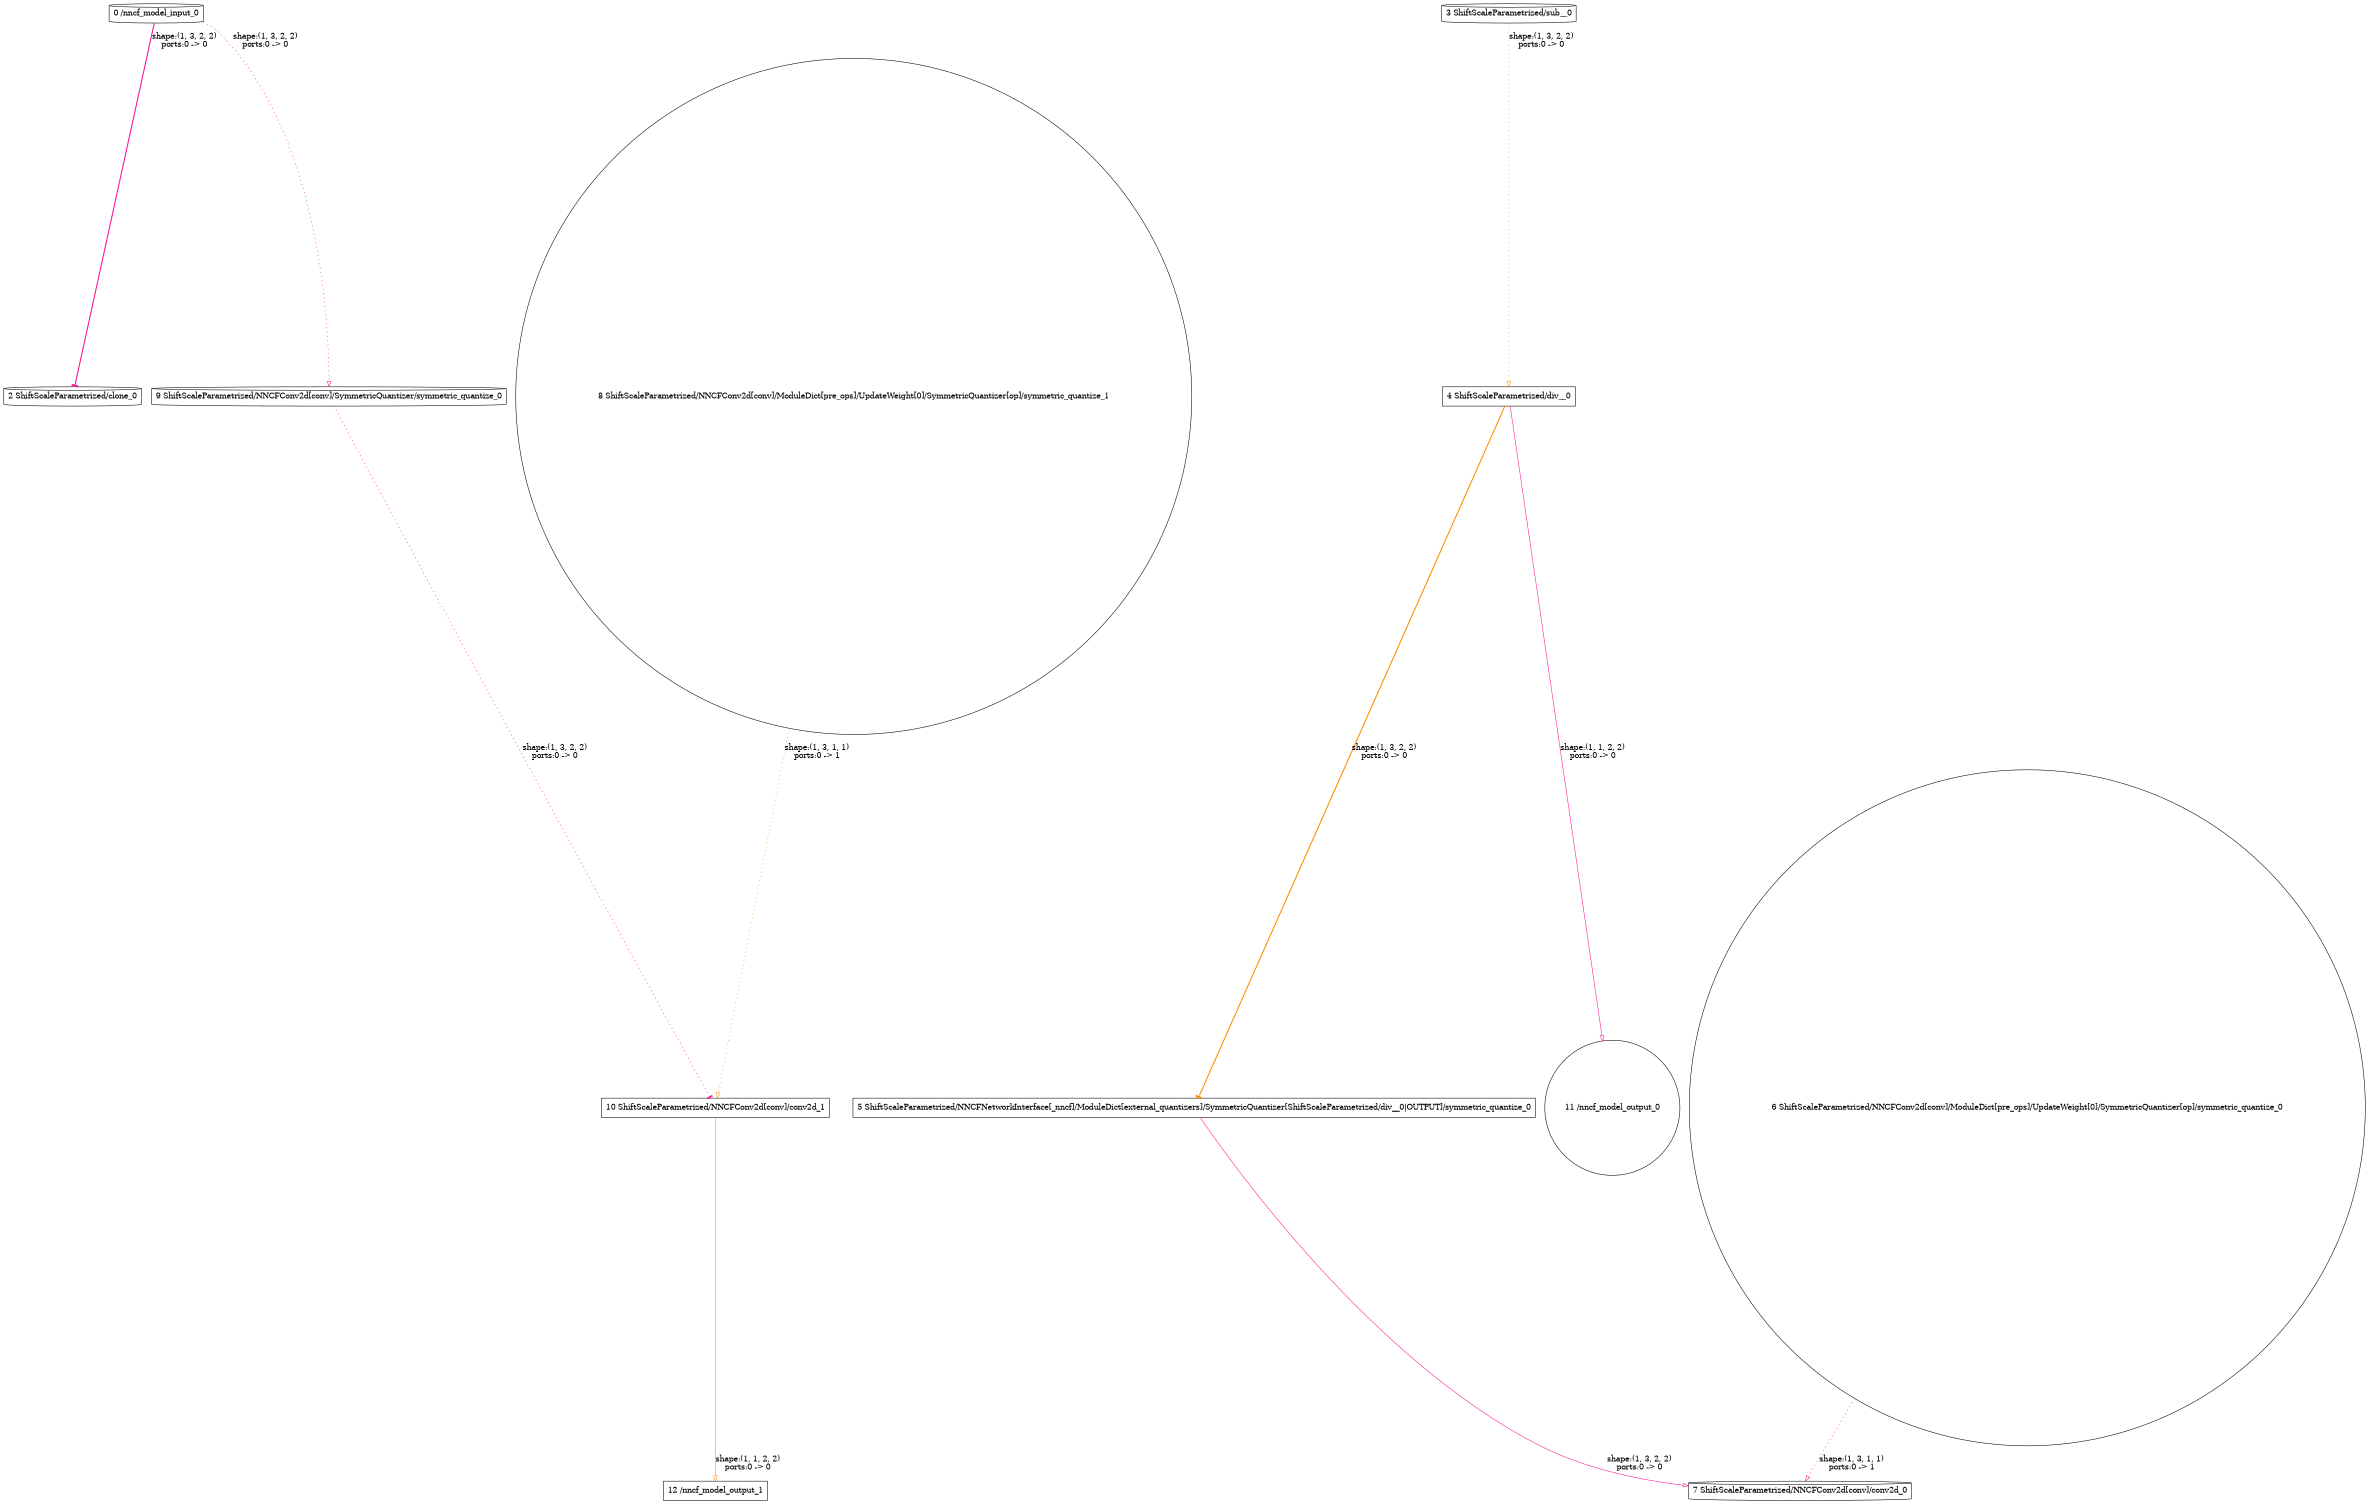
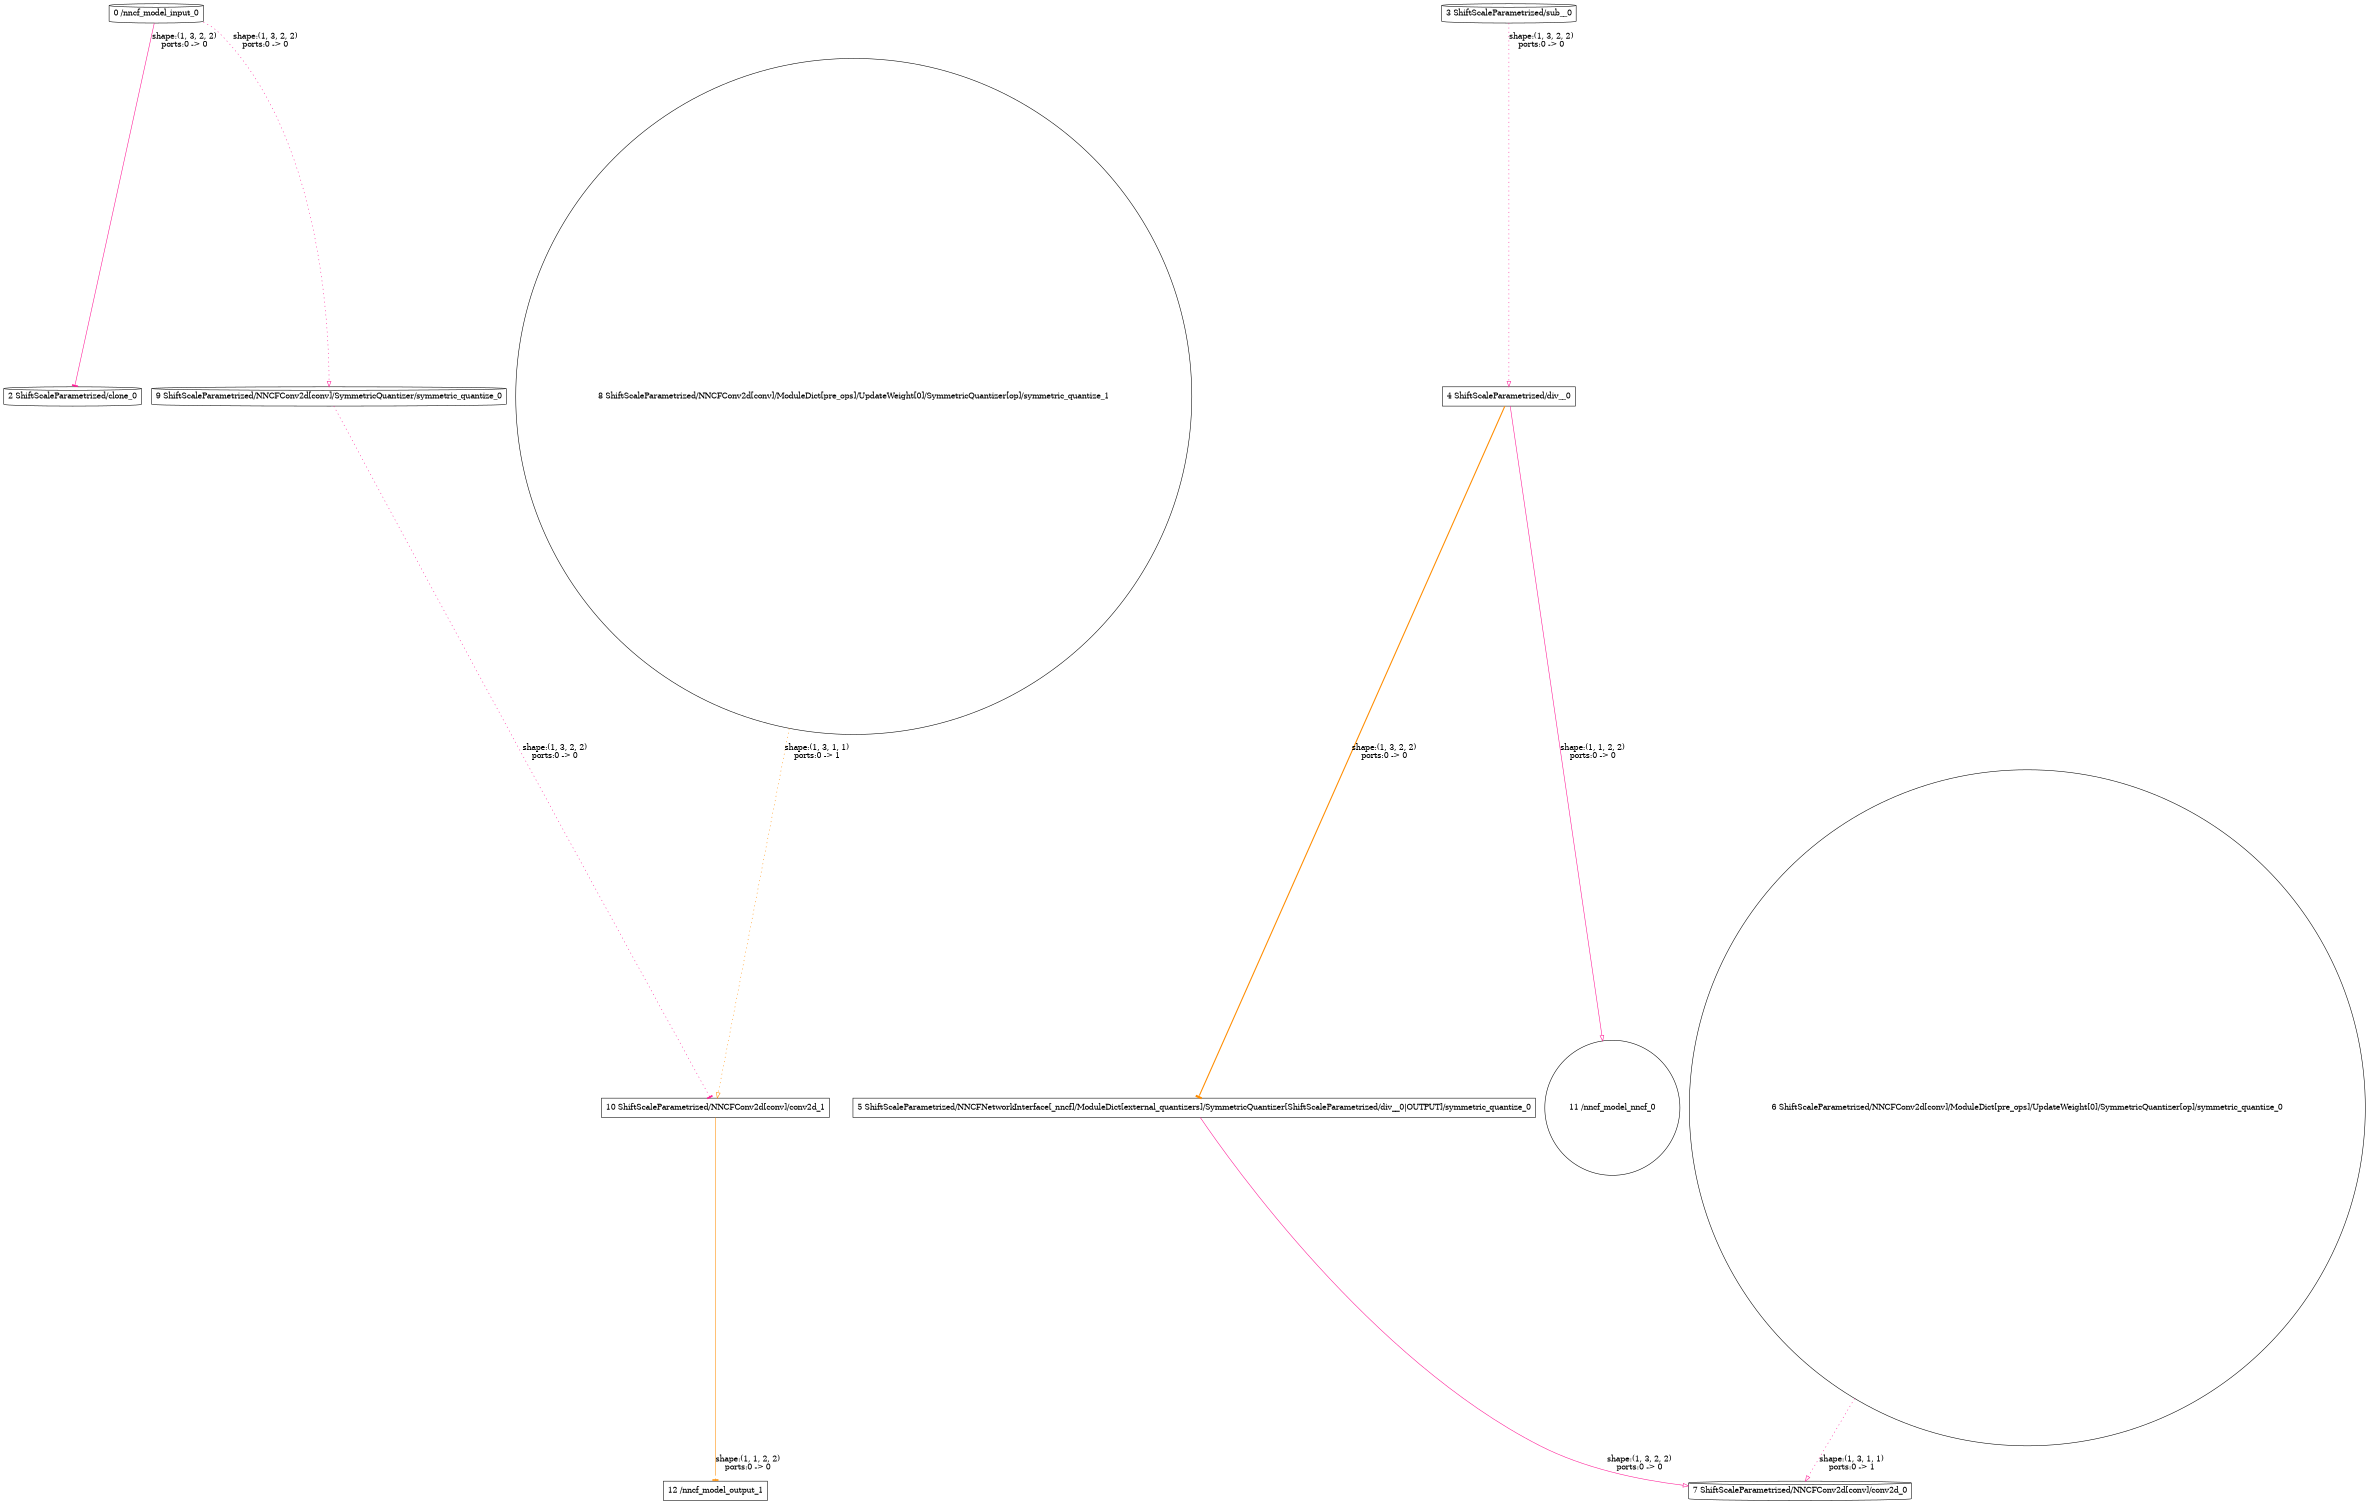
edge "3 ShiftScaleParametrized/sub__0" -> "4 ShiftScaleParametrized/div__0": color darkorange -> deeppink
edge "0 /nncf_model_input_0" -> "2 ShiftScaleParametrized/clone_0": style bold -> solid
node "11 /nncf_model_output_0": label "11 /nncf_model_output_0" -> "11 /nncf_model_nncf_0"
edge "10 ShiftScaleParametrized/NNCFConv2d[conv]/conv2d_1" -> "12 /nncf_model_output_1": arrowhead onormal -> tee
